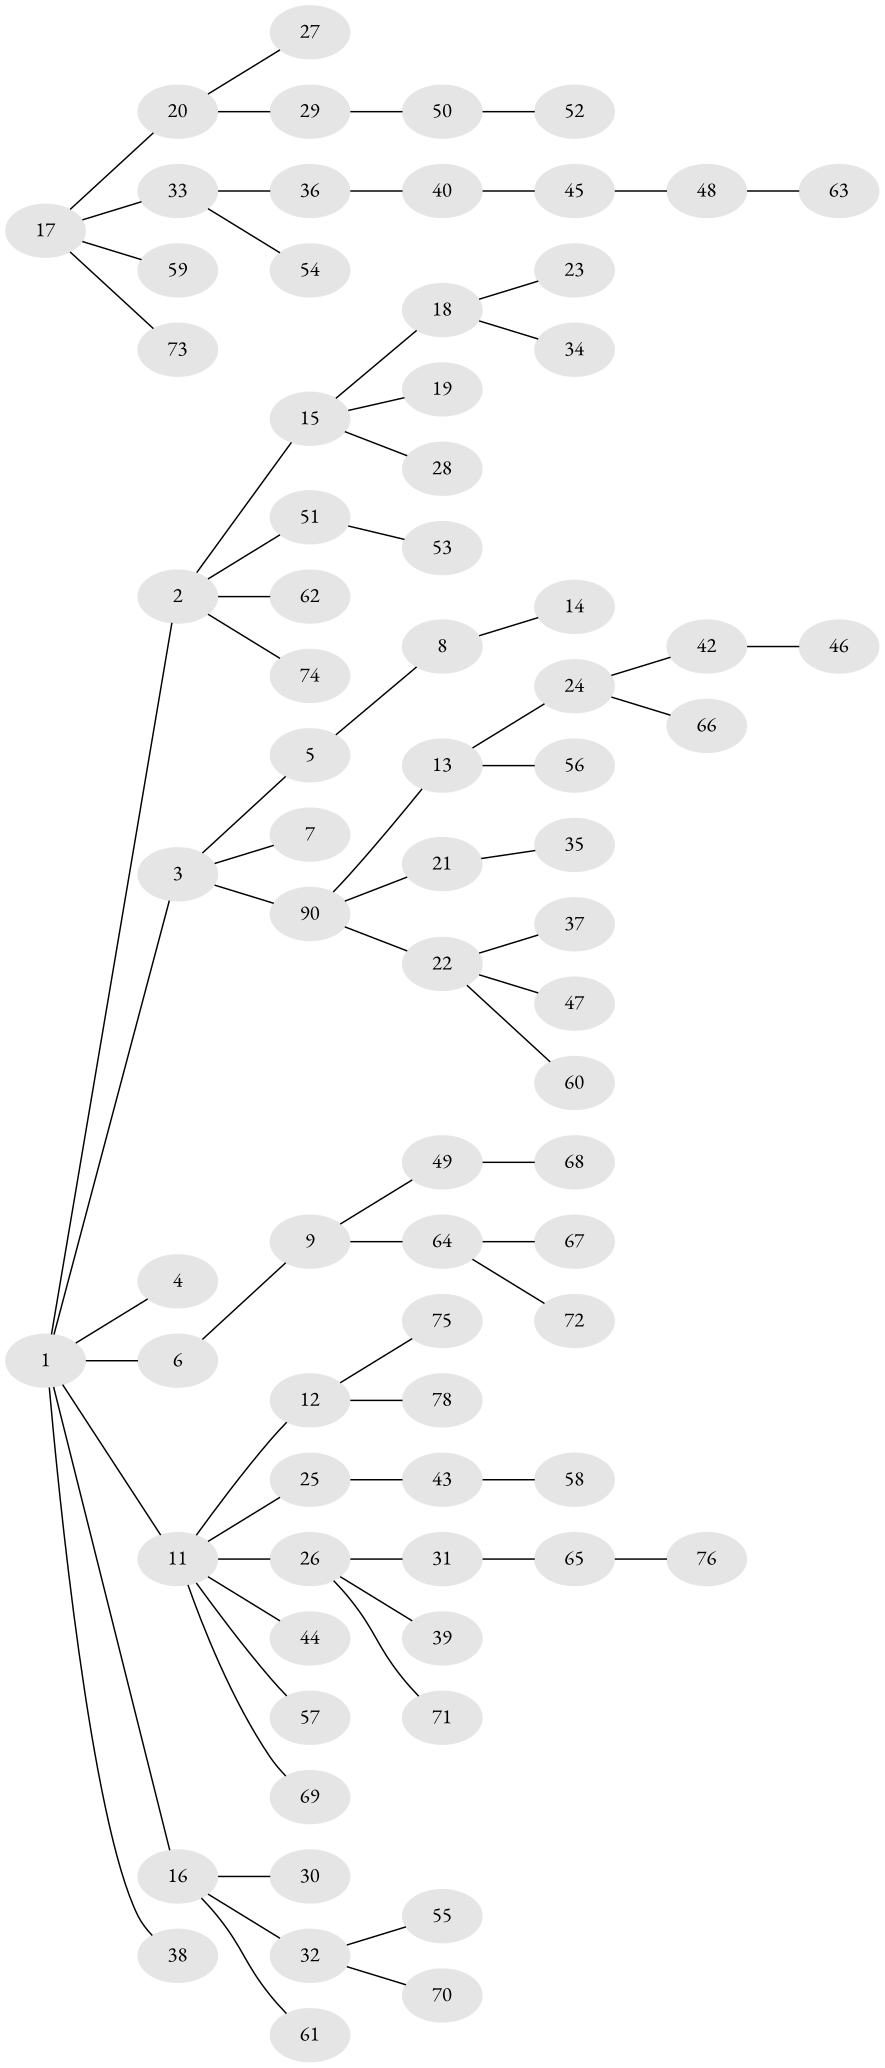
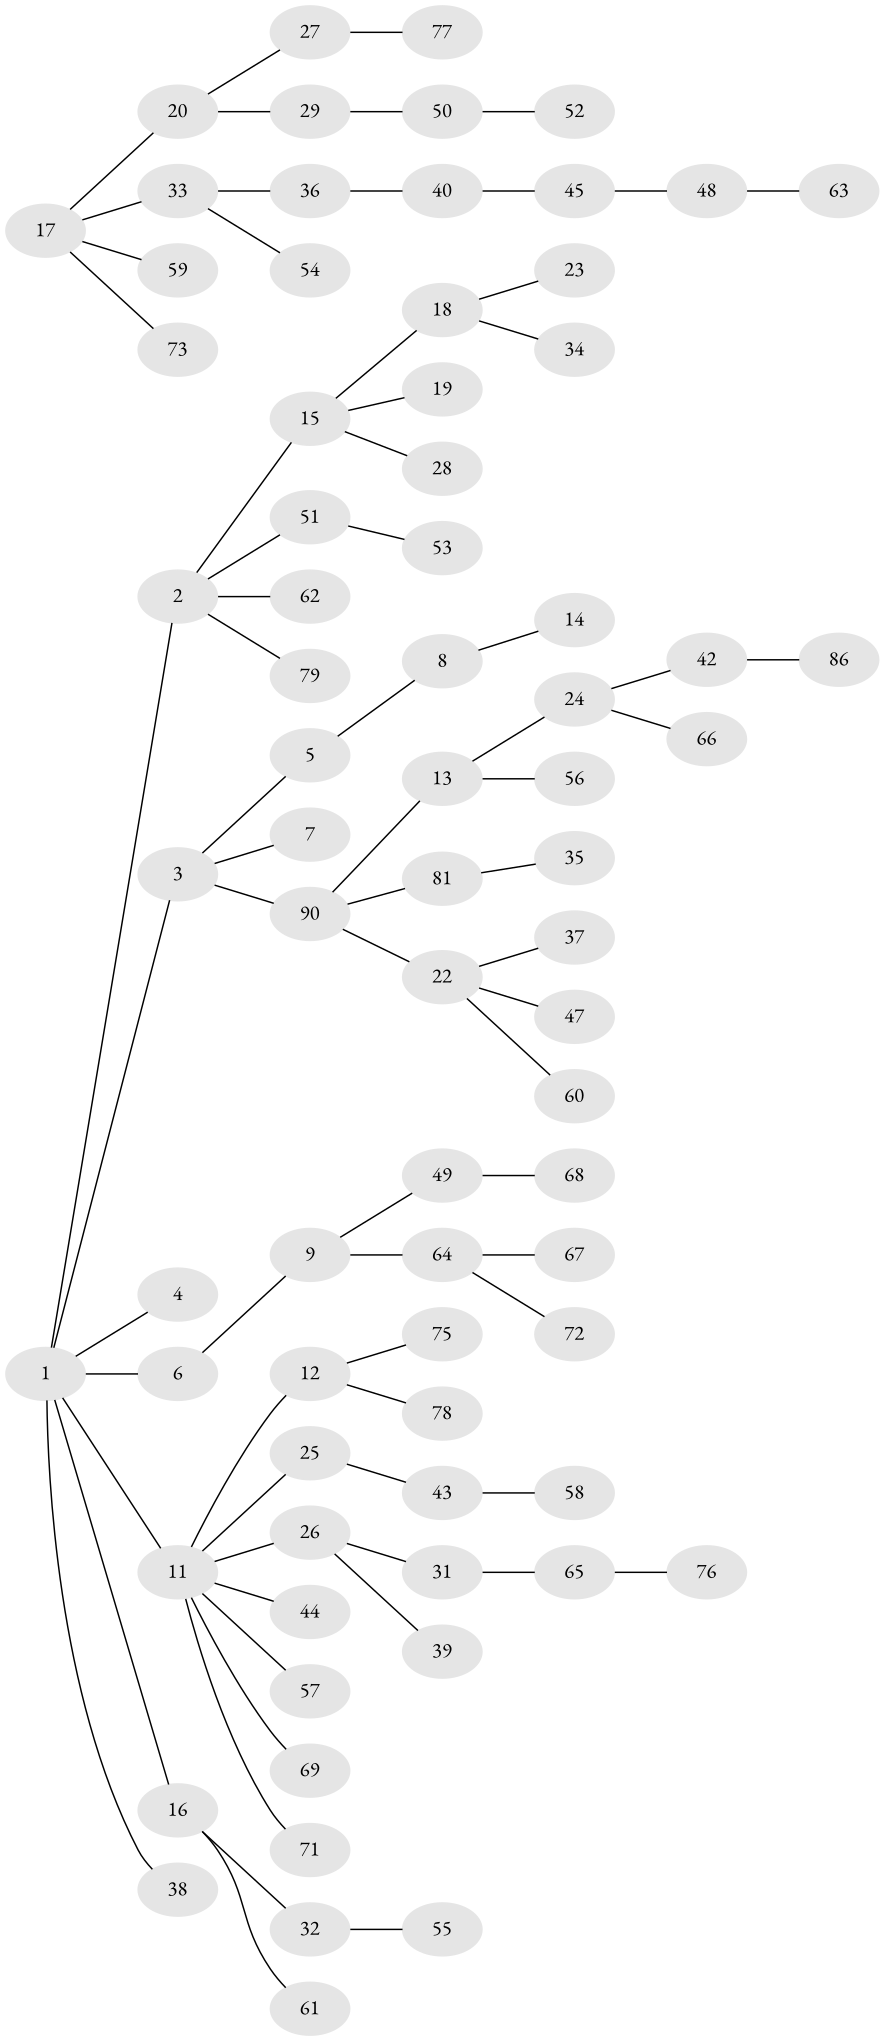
node "77": added
node "46": label "46" -> "86"
node "74": label "74" -> "79"
node "21": label "21" -> "81"
edge "26" -- "71": now "11" -- "71"
node "30": removed
node "70": removed
